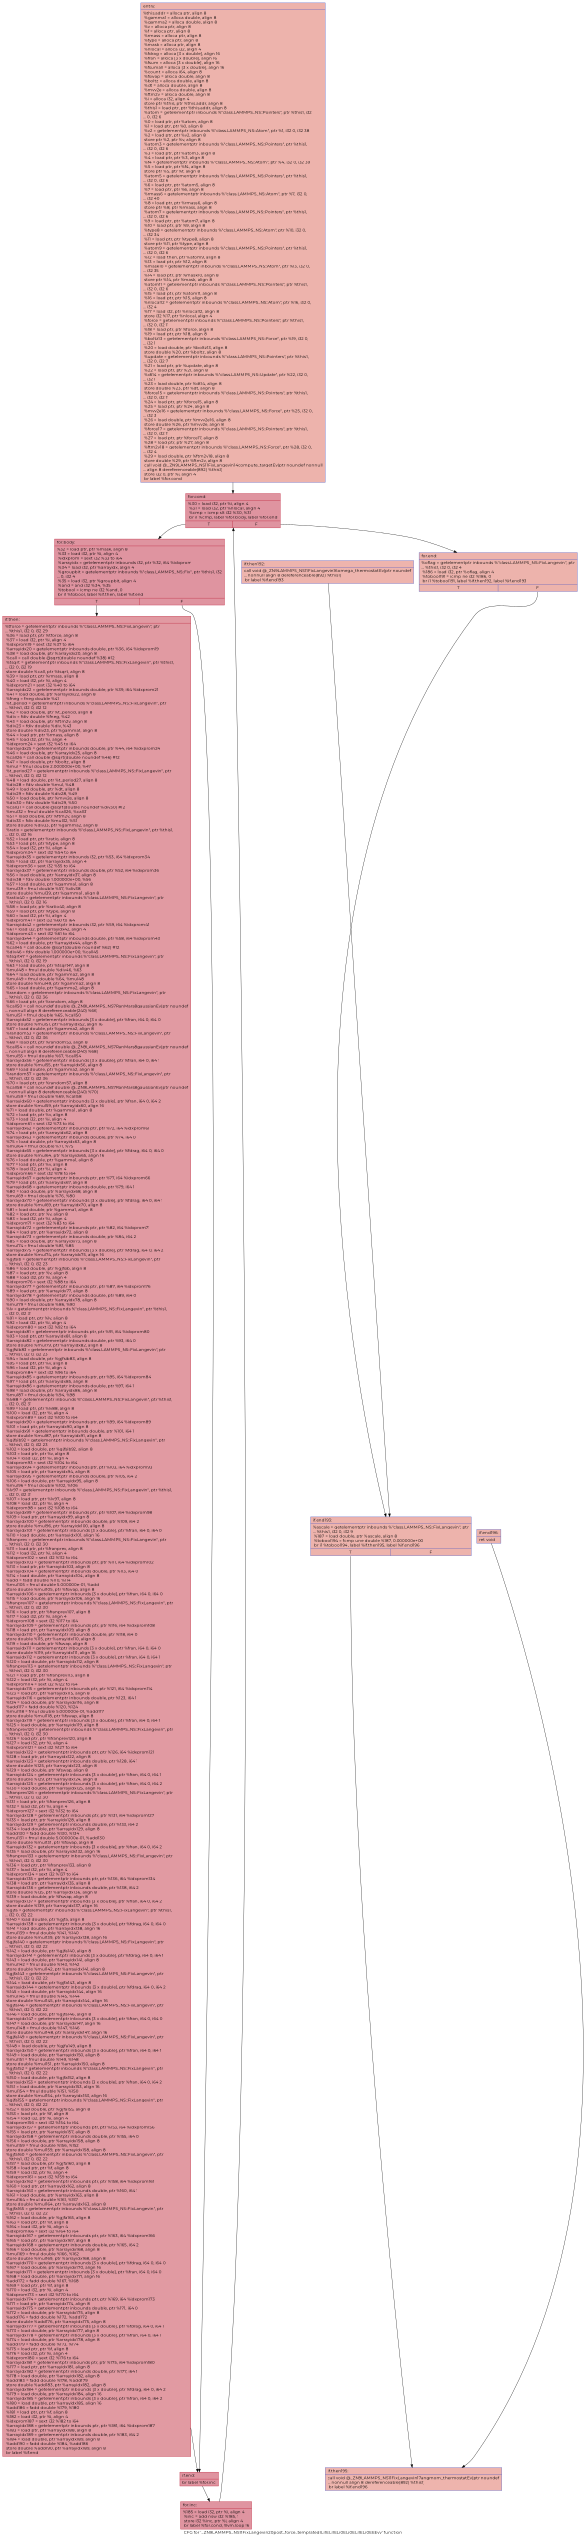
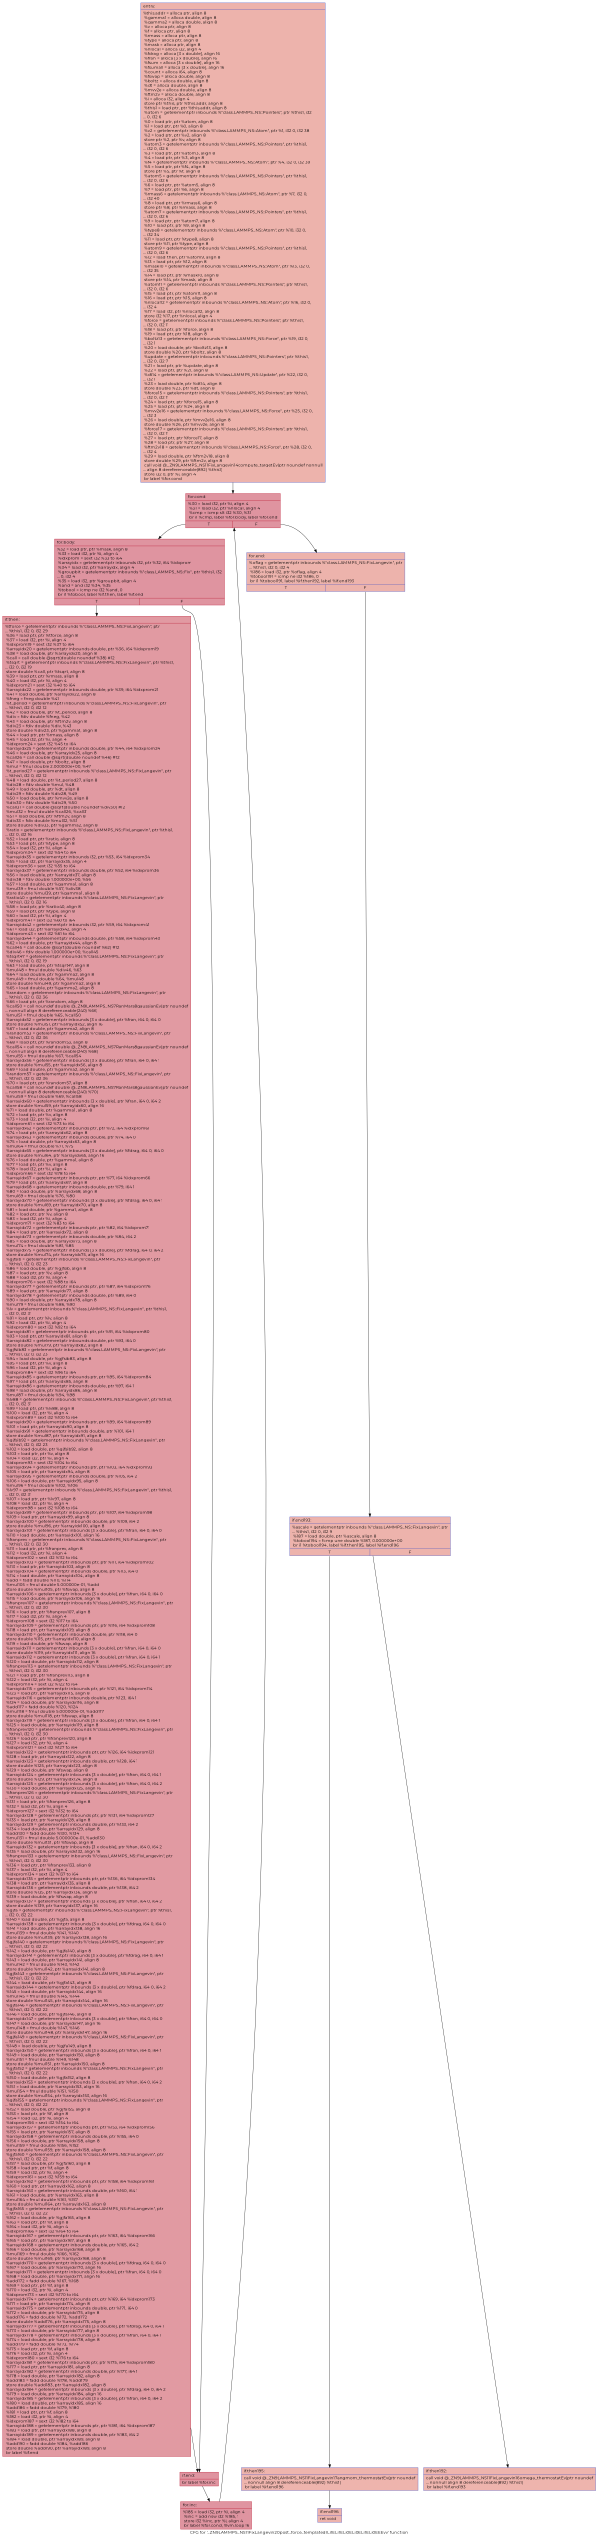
edge "if.then192:" -> "if.end193:": reversed
edge "if.end196:" -> "if.then195:": reversed
